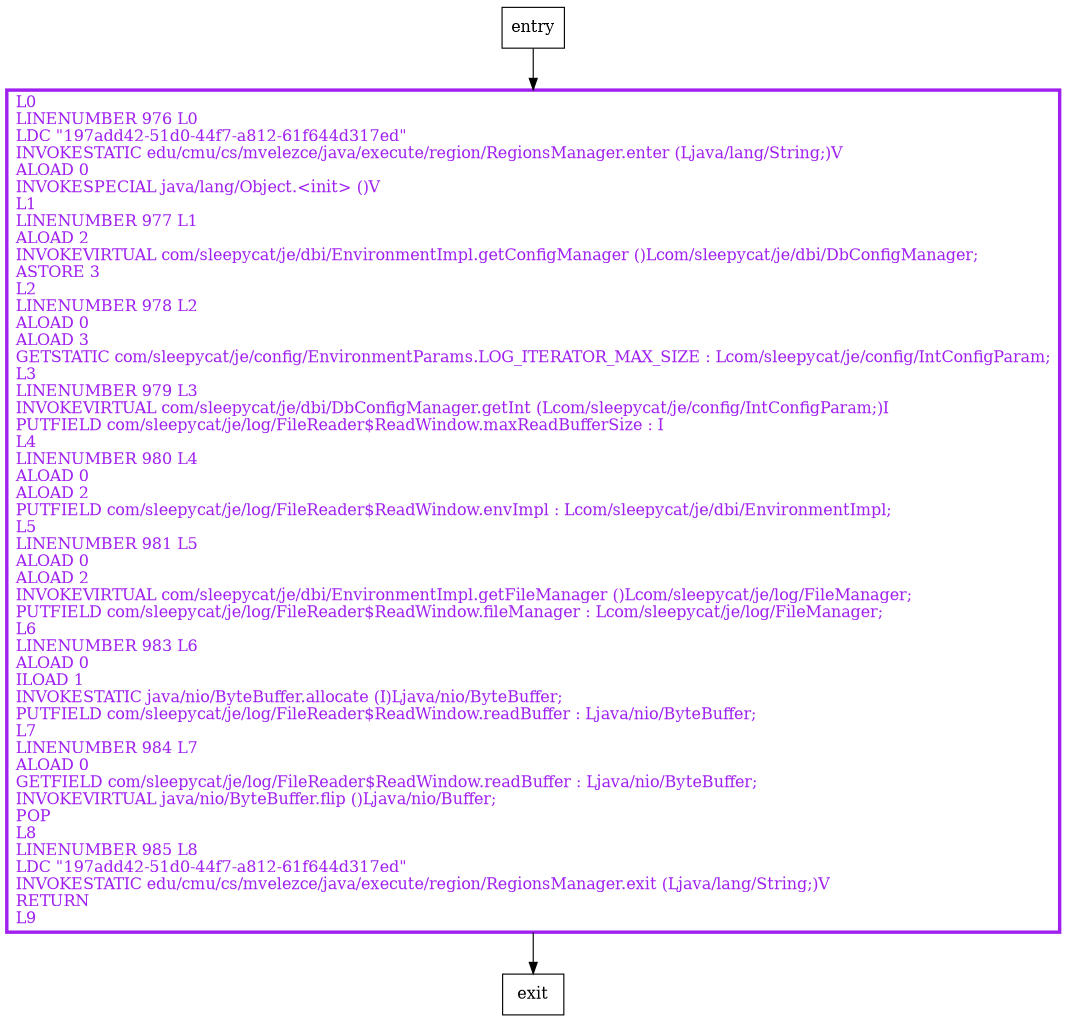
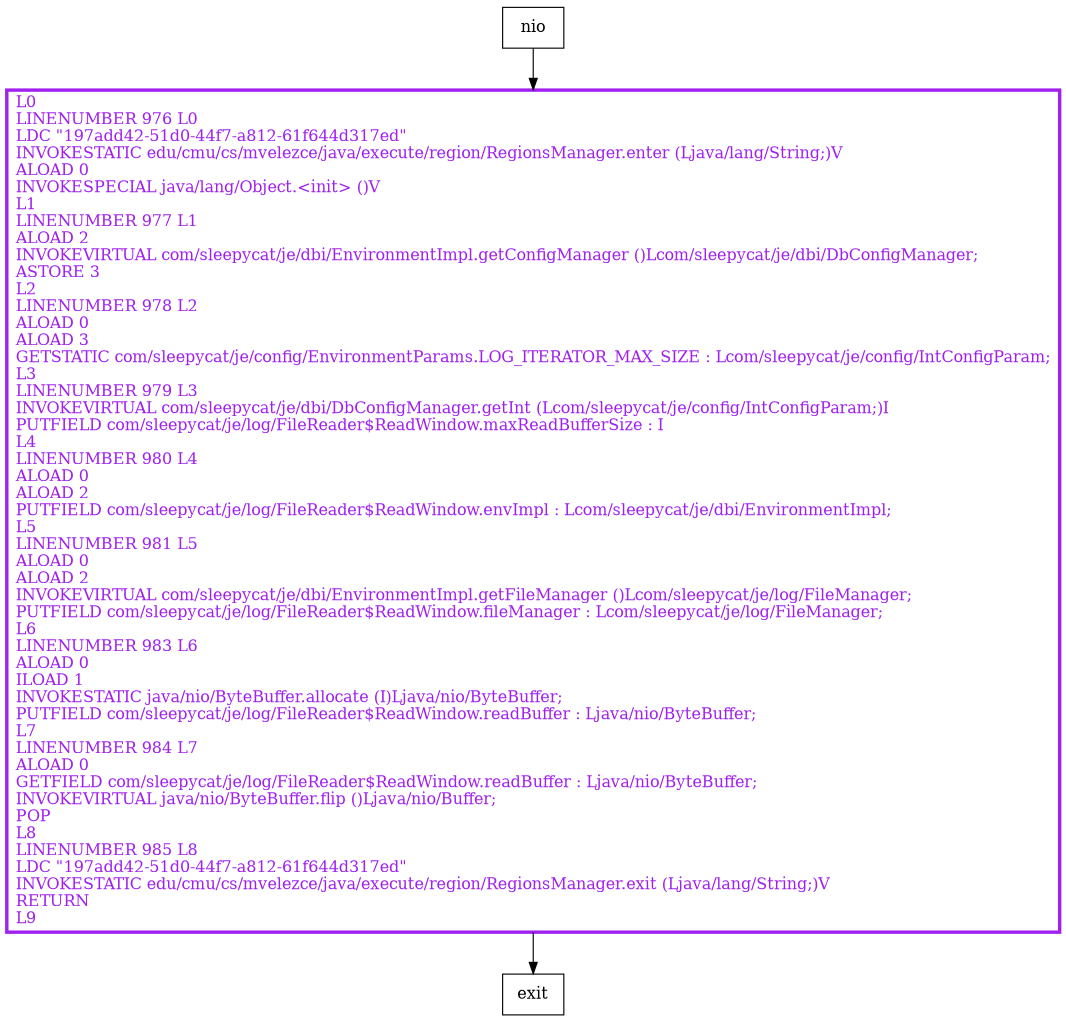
node "entry": label "entry" -> "nio"
